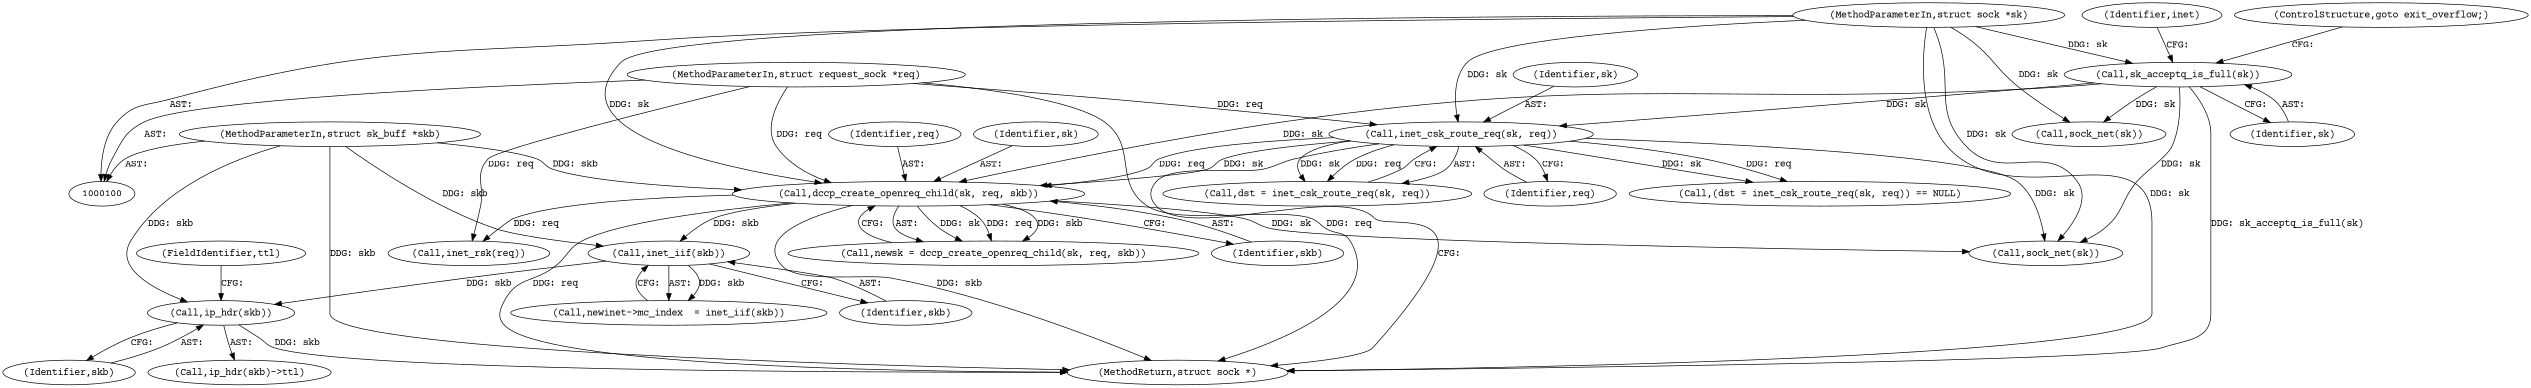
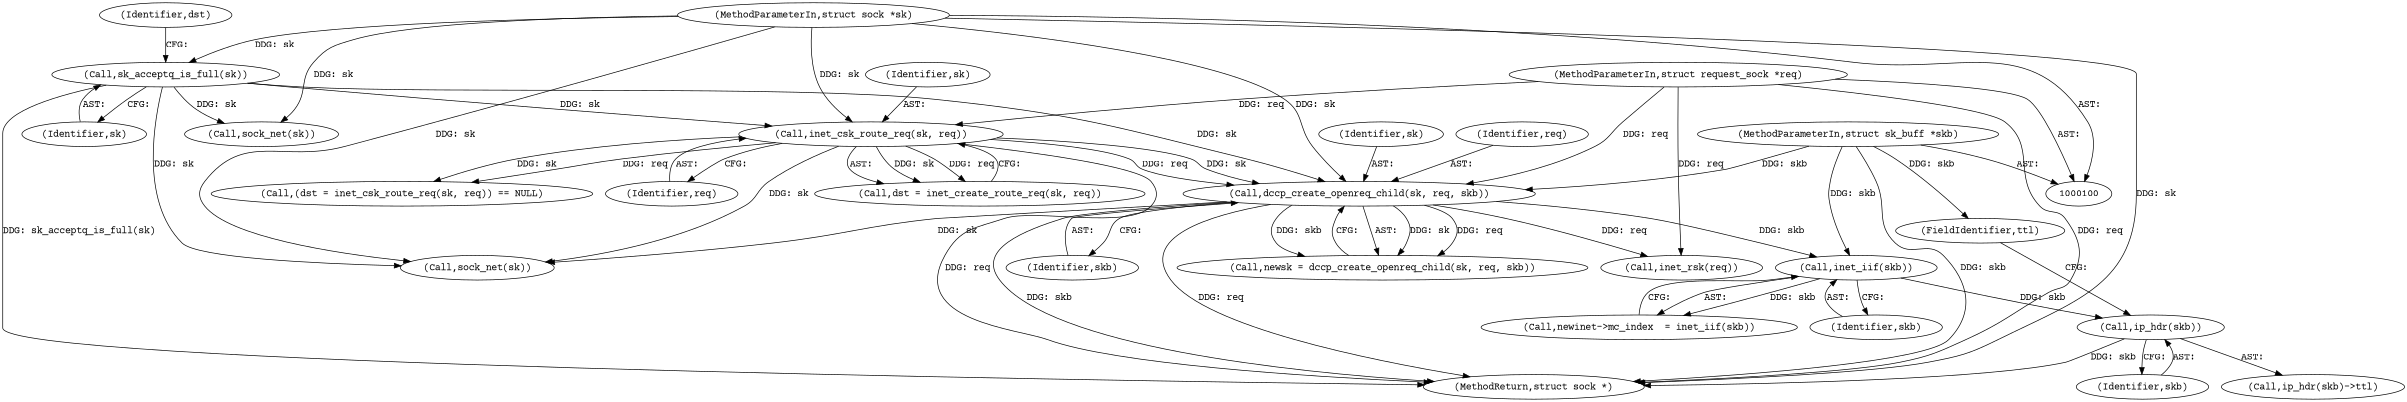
node "(Identifier,inet)": label "(Identifier,inet)" -> "(Identifier,dst)"
node "(ControlStructure,goto exit_overflow;)": removed
node "(Call,dst = inet_csk_route_req(sk, req))": label "(Call,dst = inet_csk_route_req(sk, req))" -> "(Call,dst = inet_create_route_req(sk, req))"
edge "(MethodParameterIn,struct sk_buff *skb)" -> "(Call,ip_hdr(skb))": now "(MethodParameterIn,struct sk_buff *skb)" -> "(FieldIdentifier,ttl)"
edge "(Call,inet_csk_route_req(sk, req))" -> "(MethodReturn,struct sock *)": label "CFG: " -> "DDG: req"
